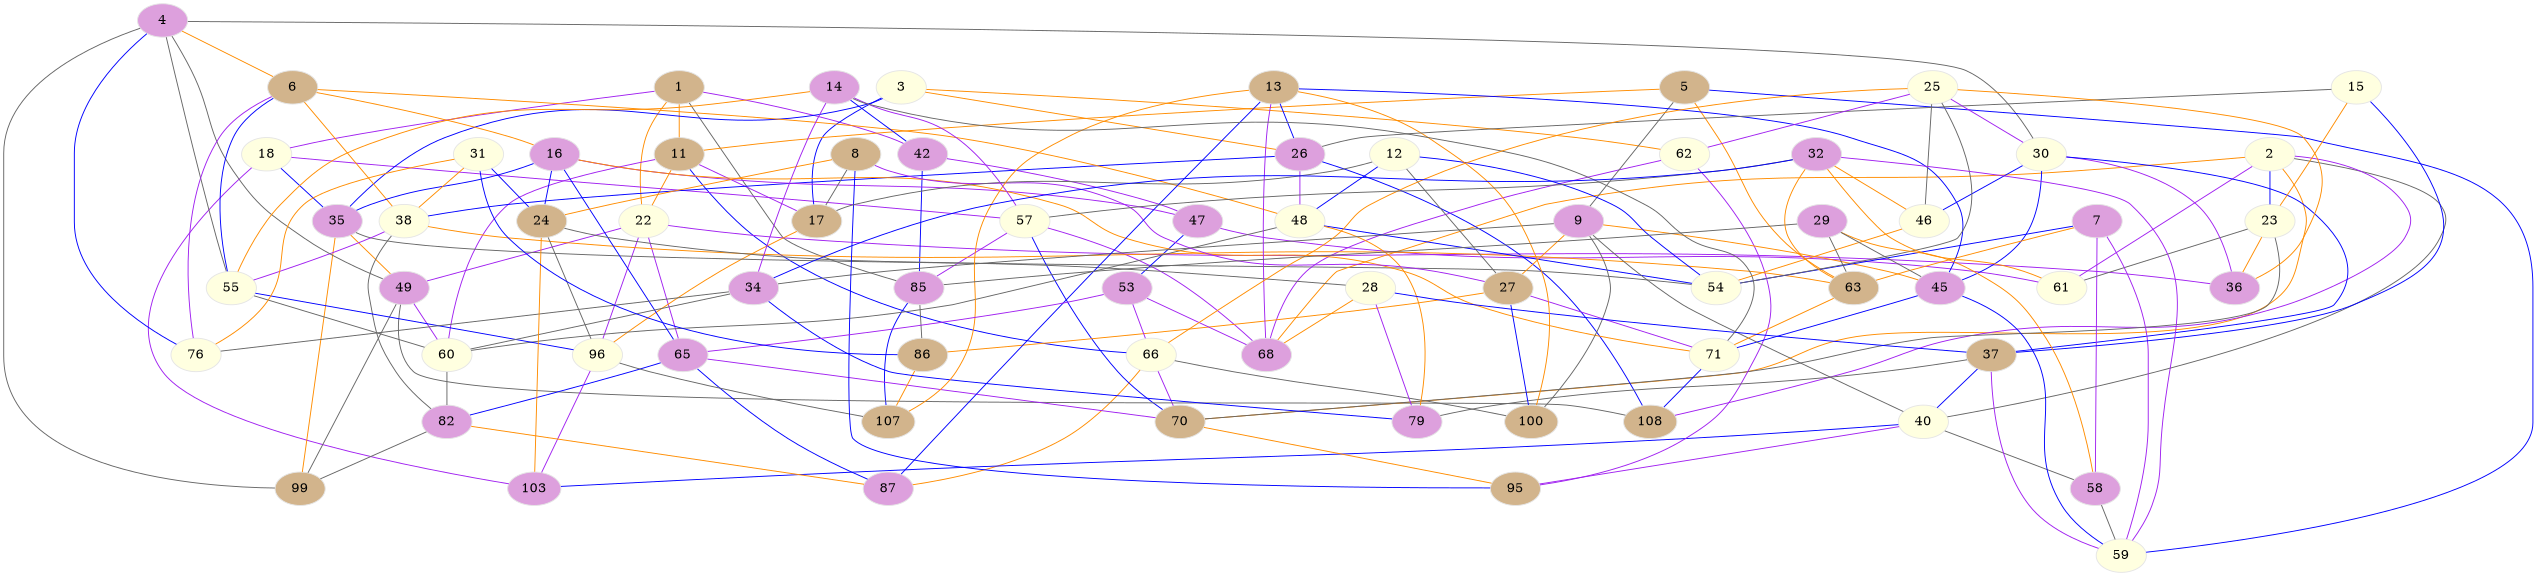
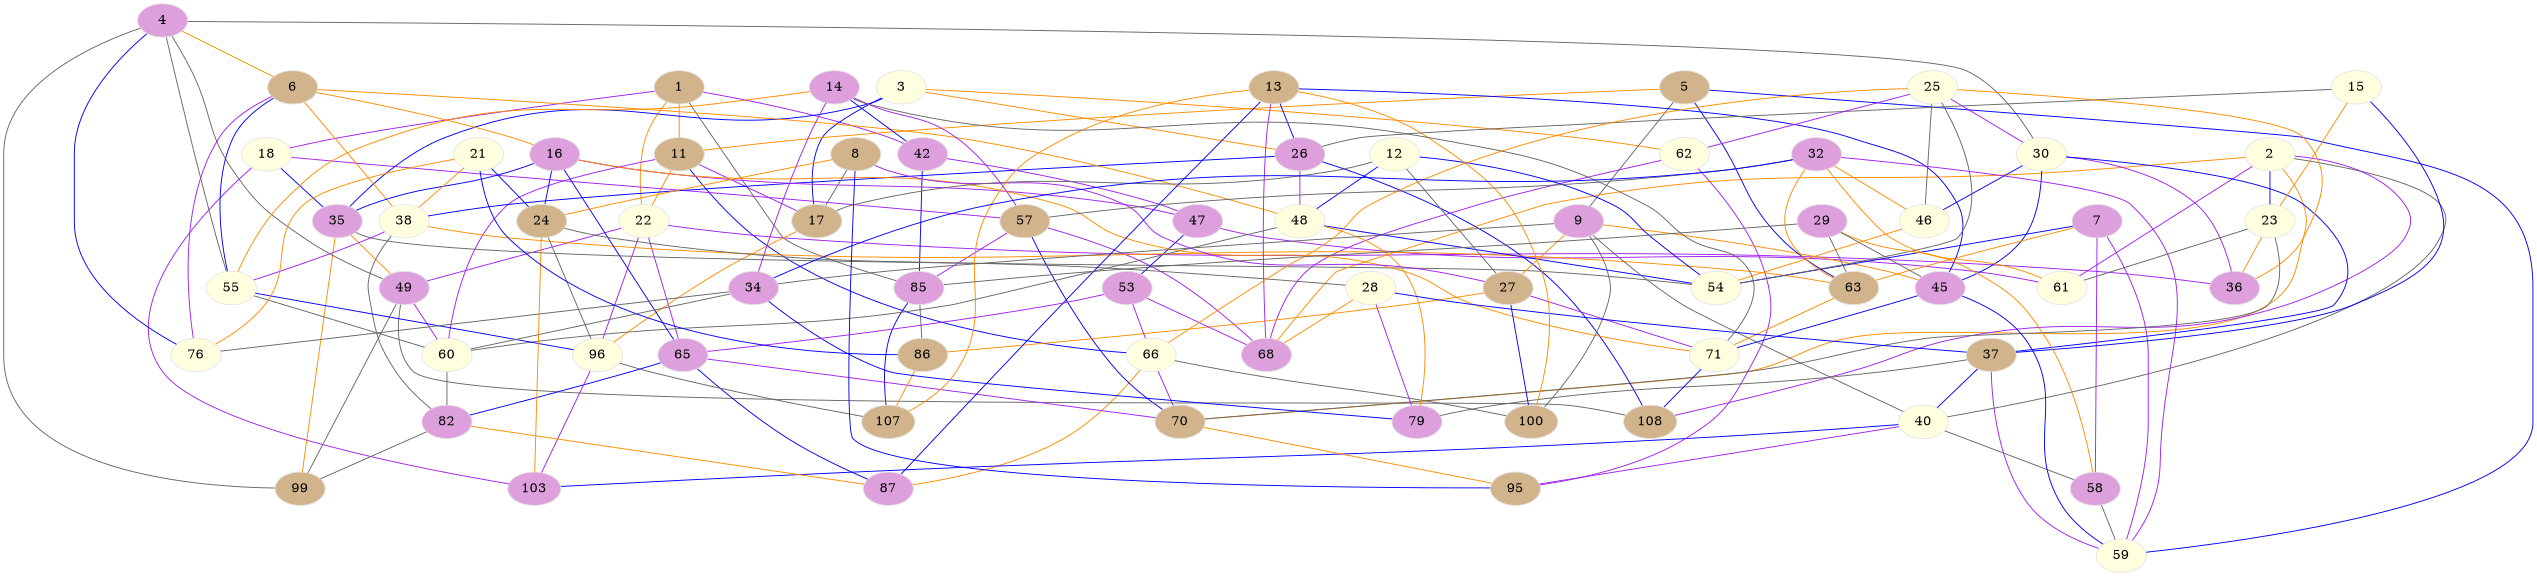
node "31": label "31" -> "21"
edge "5" -- "63": color darkorange -> blue
node "57": fillcolor lightyellow -> tan
